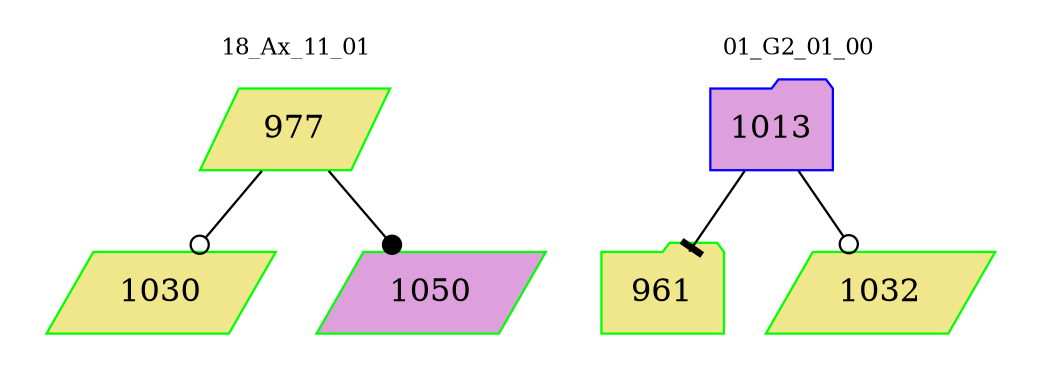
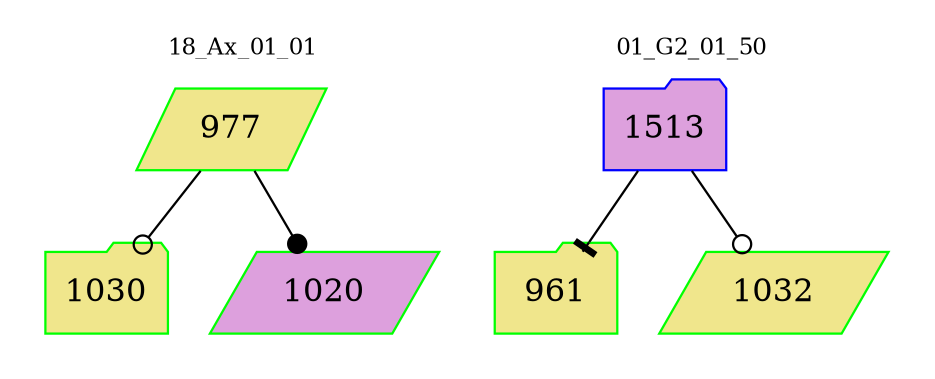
cluster "18_Ax_11_01": label "18_Ax_11_01" -> "18_Ax_01_01"
cluster "01_G2_01_00": label "01_G2_01_00" -> "01_G2_01_50"
node "1013": label "1013" -> "1513"
node "1030": shape parallelogram -> folder
node "1050": label "1050" -> "1020"
